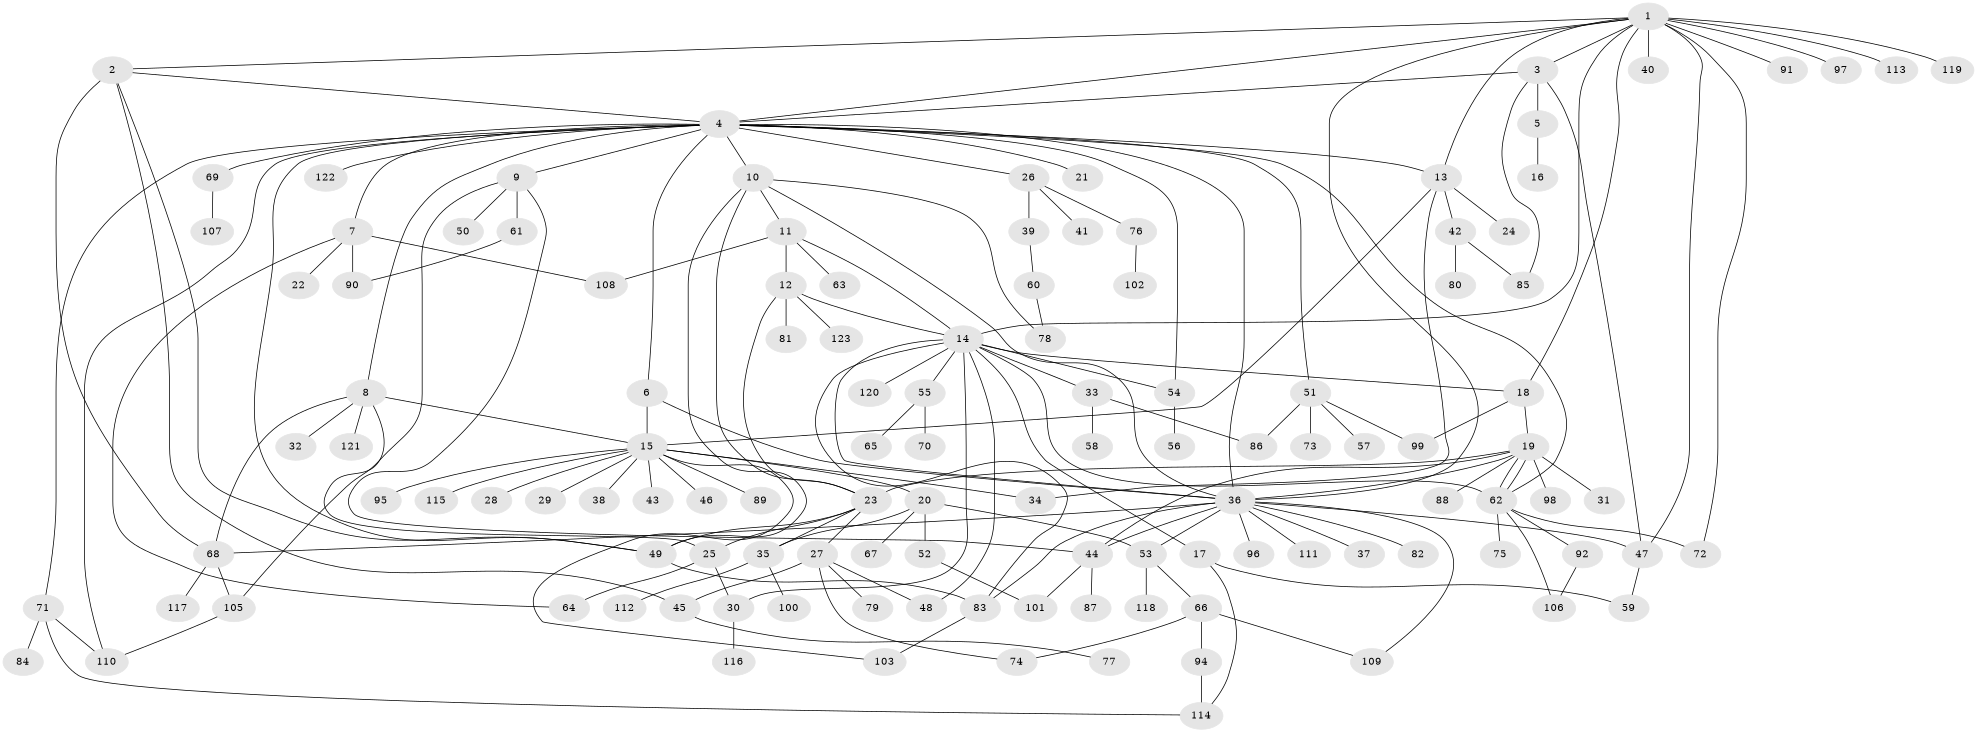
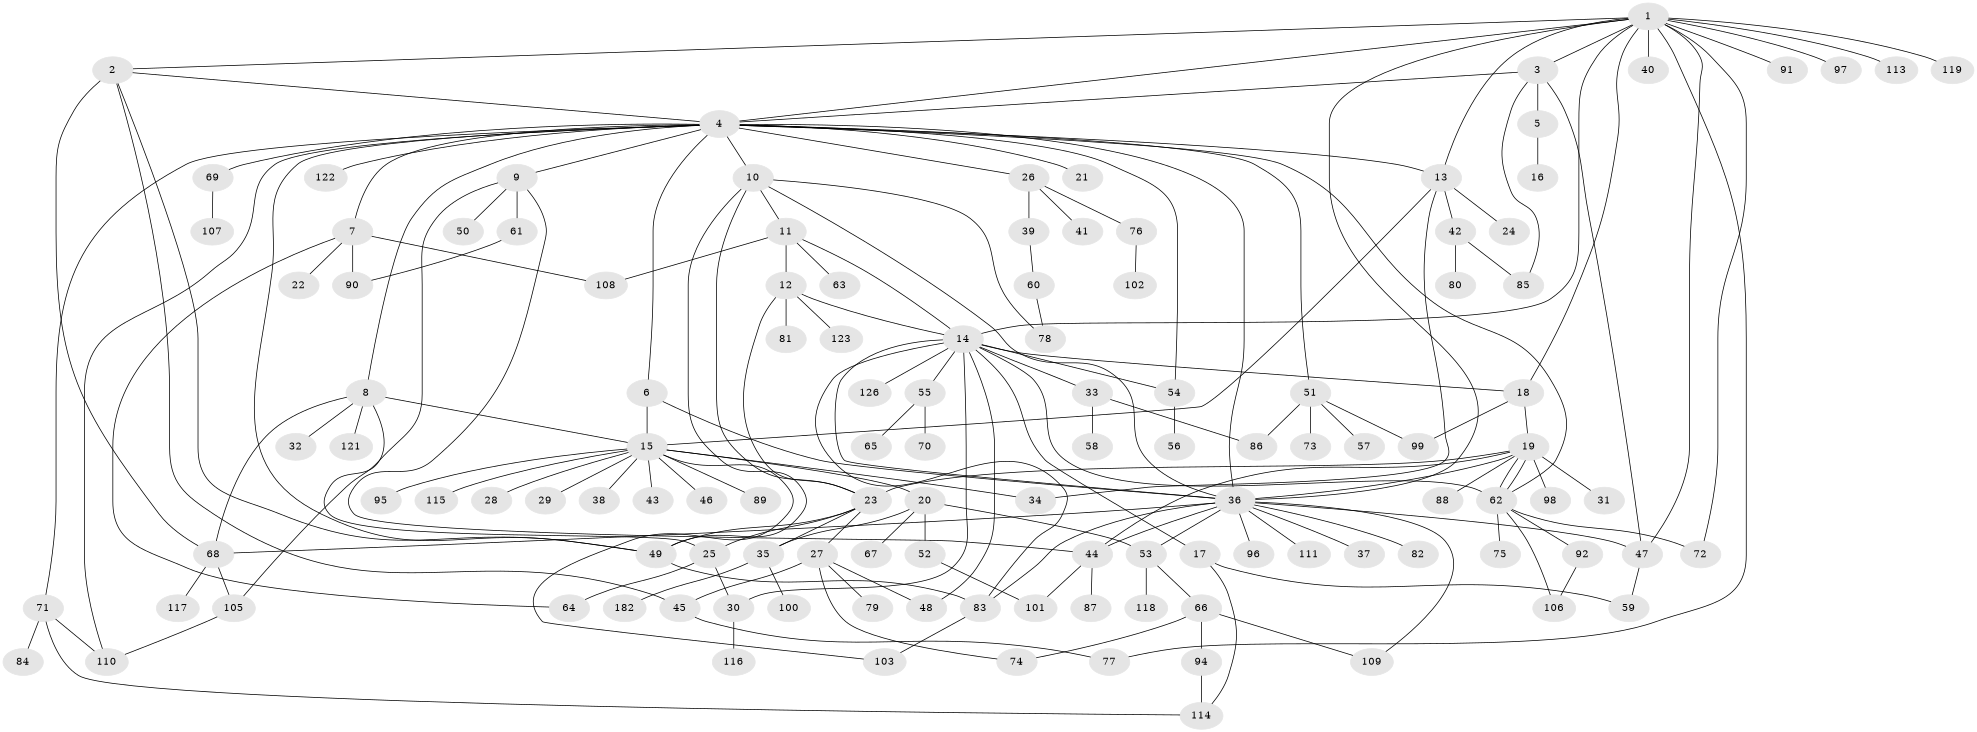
node "120": label "120" -> "126"
edge "1" -- "77": added
node "112": label "112" -> "182"
